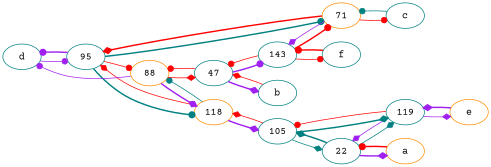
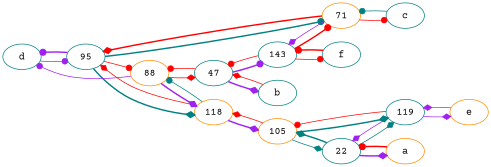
edge "95" -> "118": arrowhead dot -> diamond
edge "e" -> "119": style bold -> solid
node "105": color teal -> darkorange
